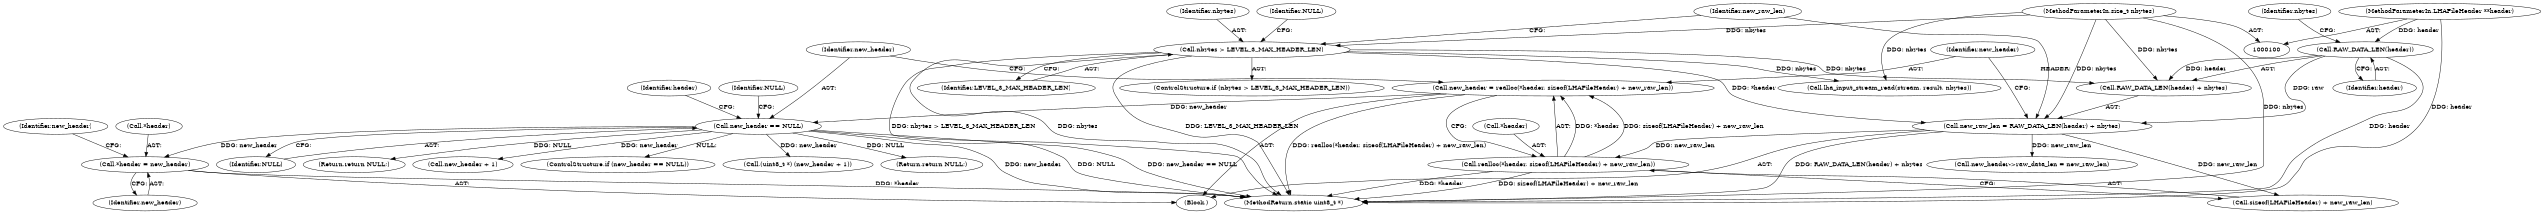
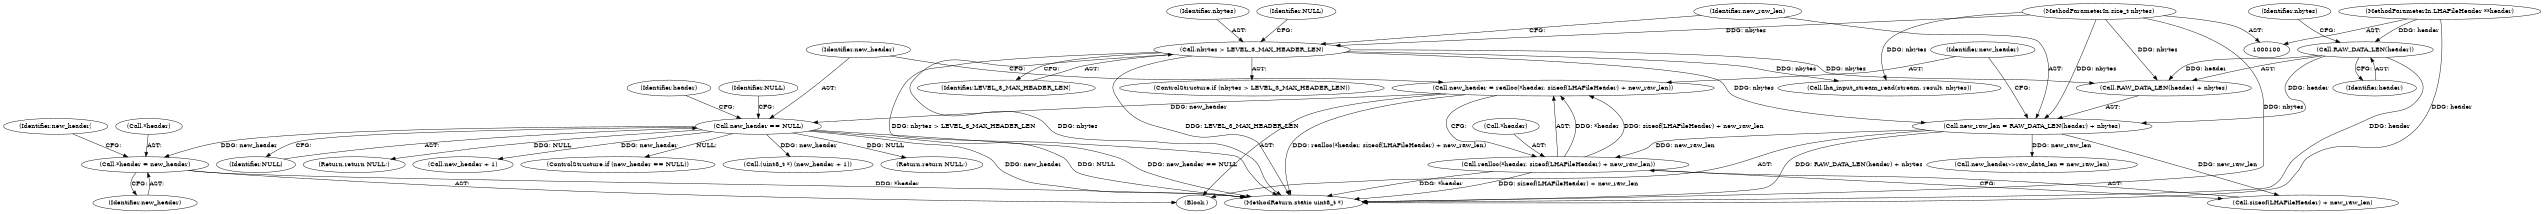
edge "(Identifier,new_raw_len)" -> "(Call,new_raw_len = RAW_DATA_LEN(header) + nbytes)": label "HEADER: " -> "AST: "
edge "(Call,nbytes > LEVEL_3_MAX_HEADER_LEN)" -> "(Call,new_raw_len = RAW_DATA_LEN(header) + nbytes)": label "DDG: *header" -> "DDG: nbytes"
edge "(Call,RAW_DATA_LEN(header))" -> "(Call,new_raw_len = RAW_DATA_LEN(header) + nbytes)": label "DDG: raw" -> "DDG: header"
